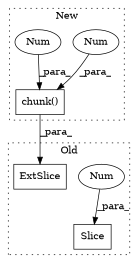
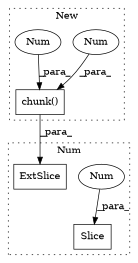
cluster "Old": label "Old" -> "Num"
